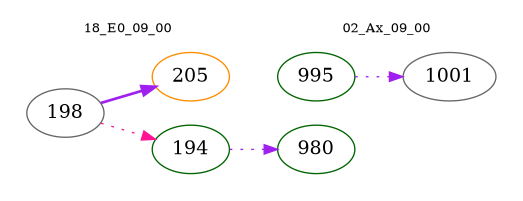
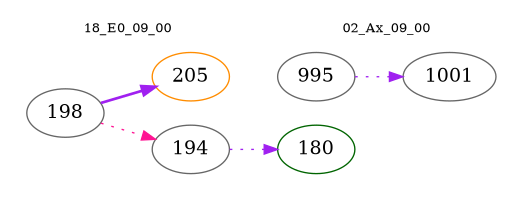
node "995": color darkgreen -> gray40
node "194": color darkgreen -> gray40
node "980": label "980" -> "180"
